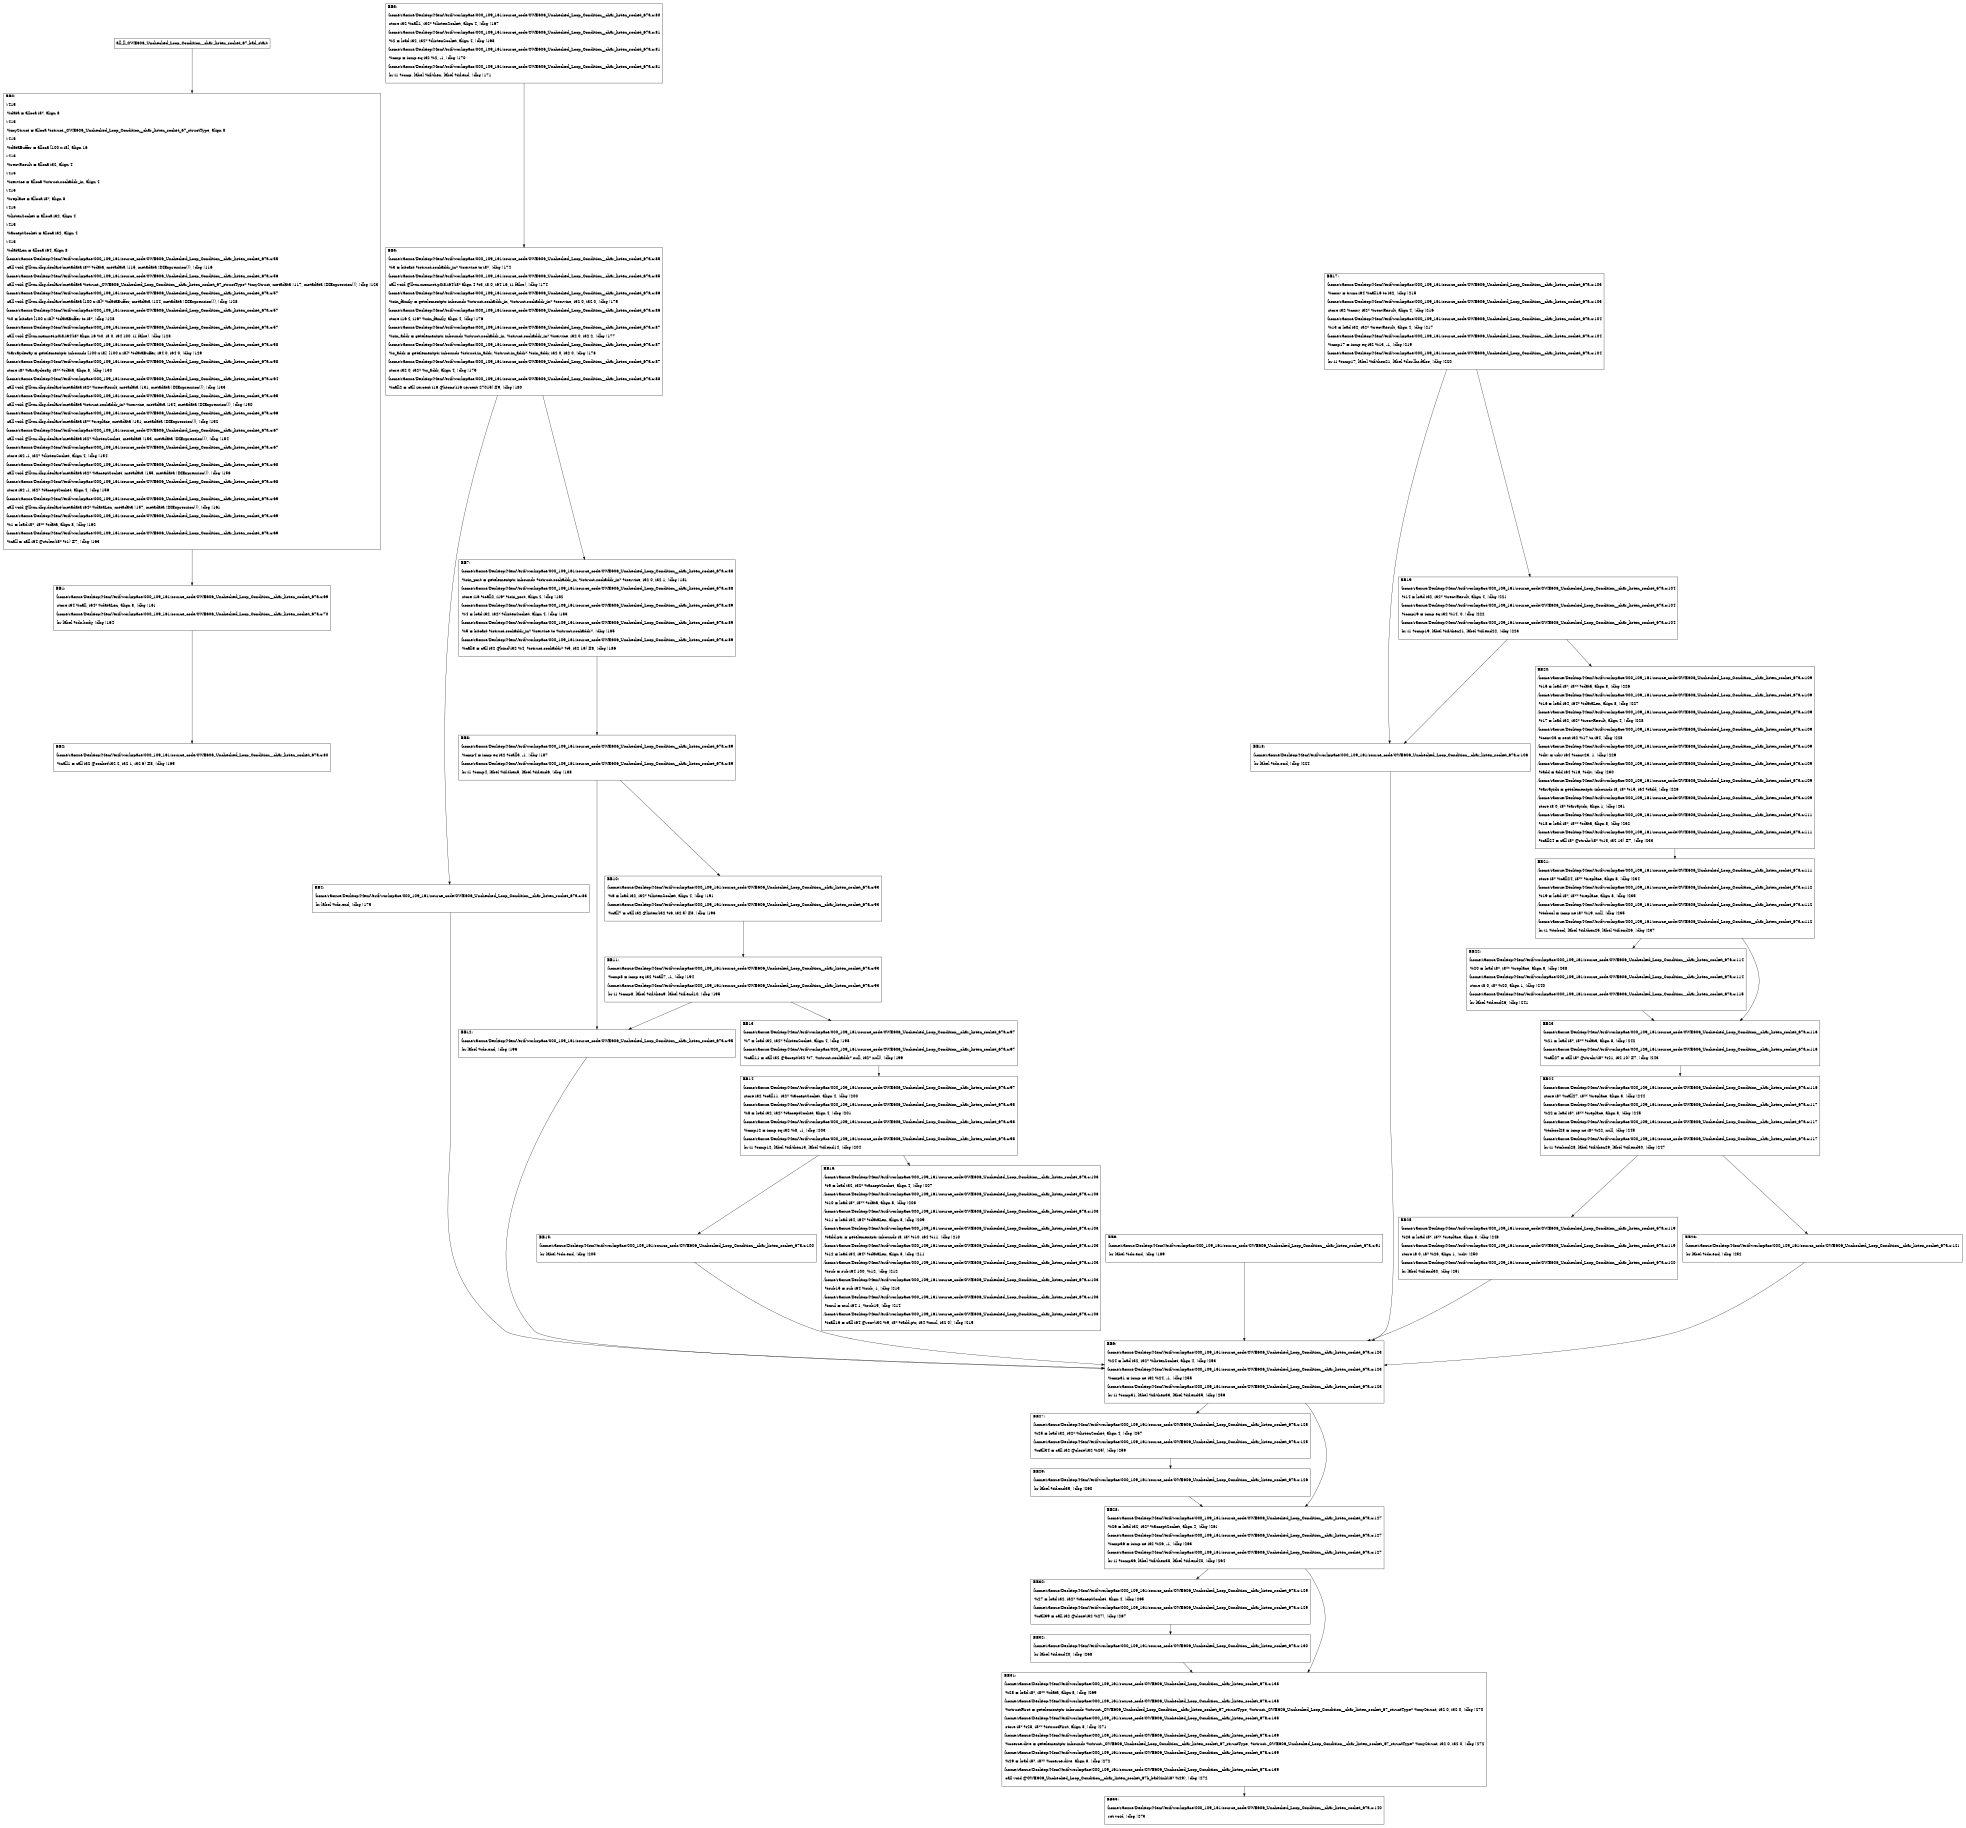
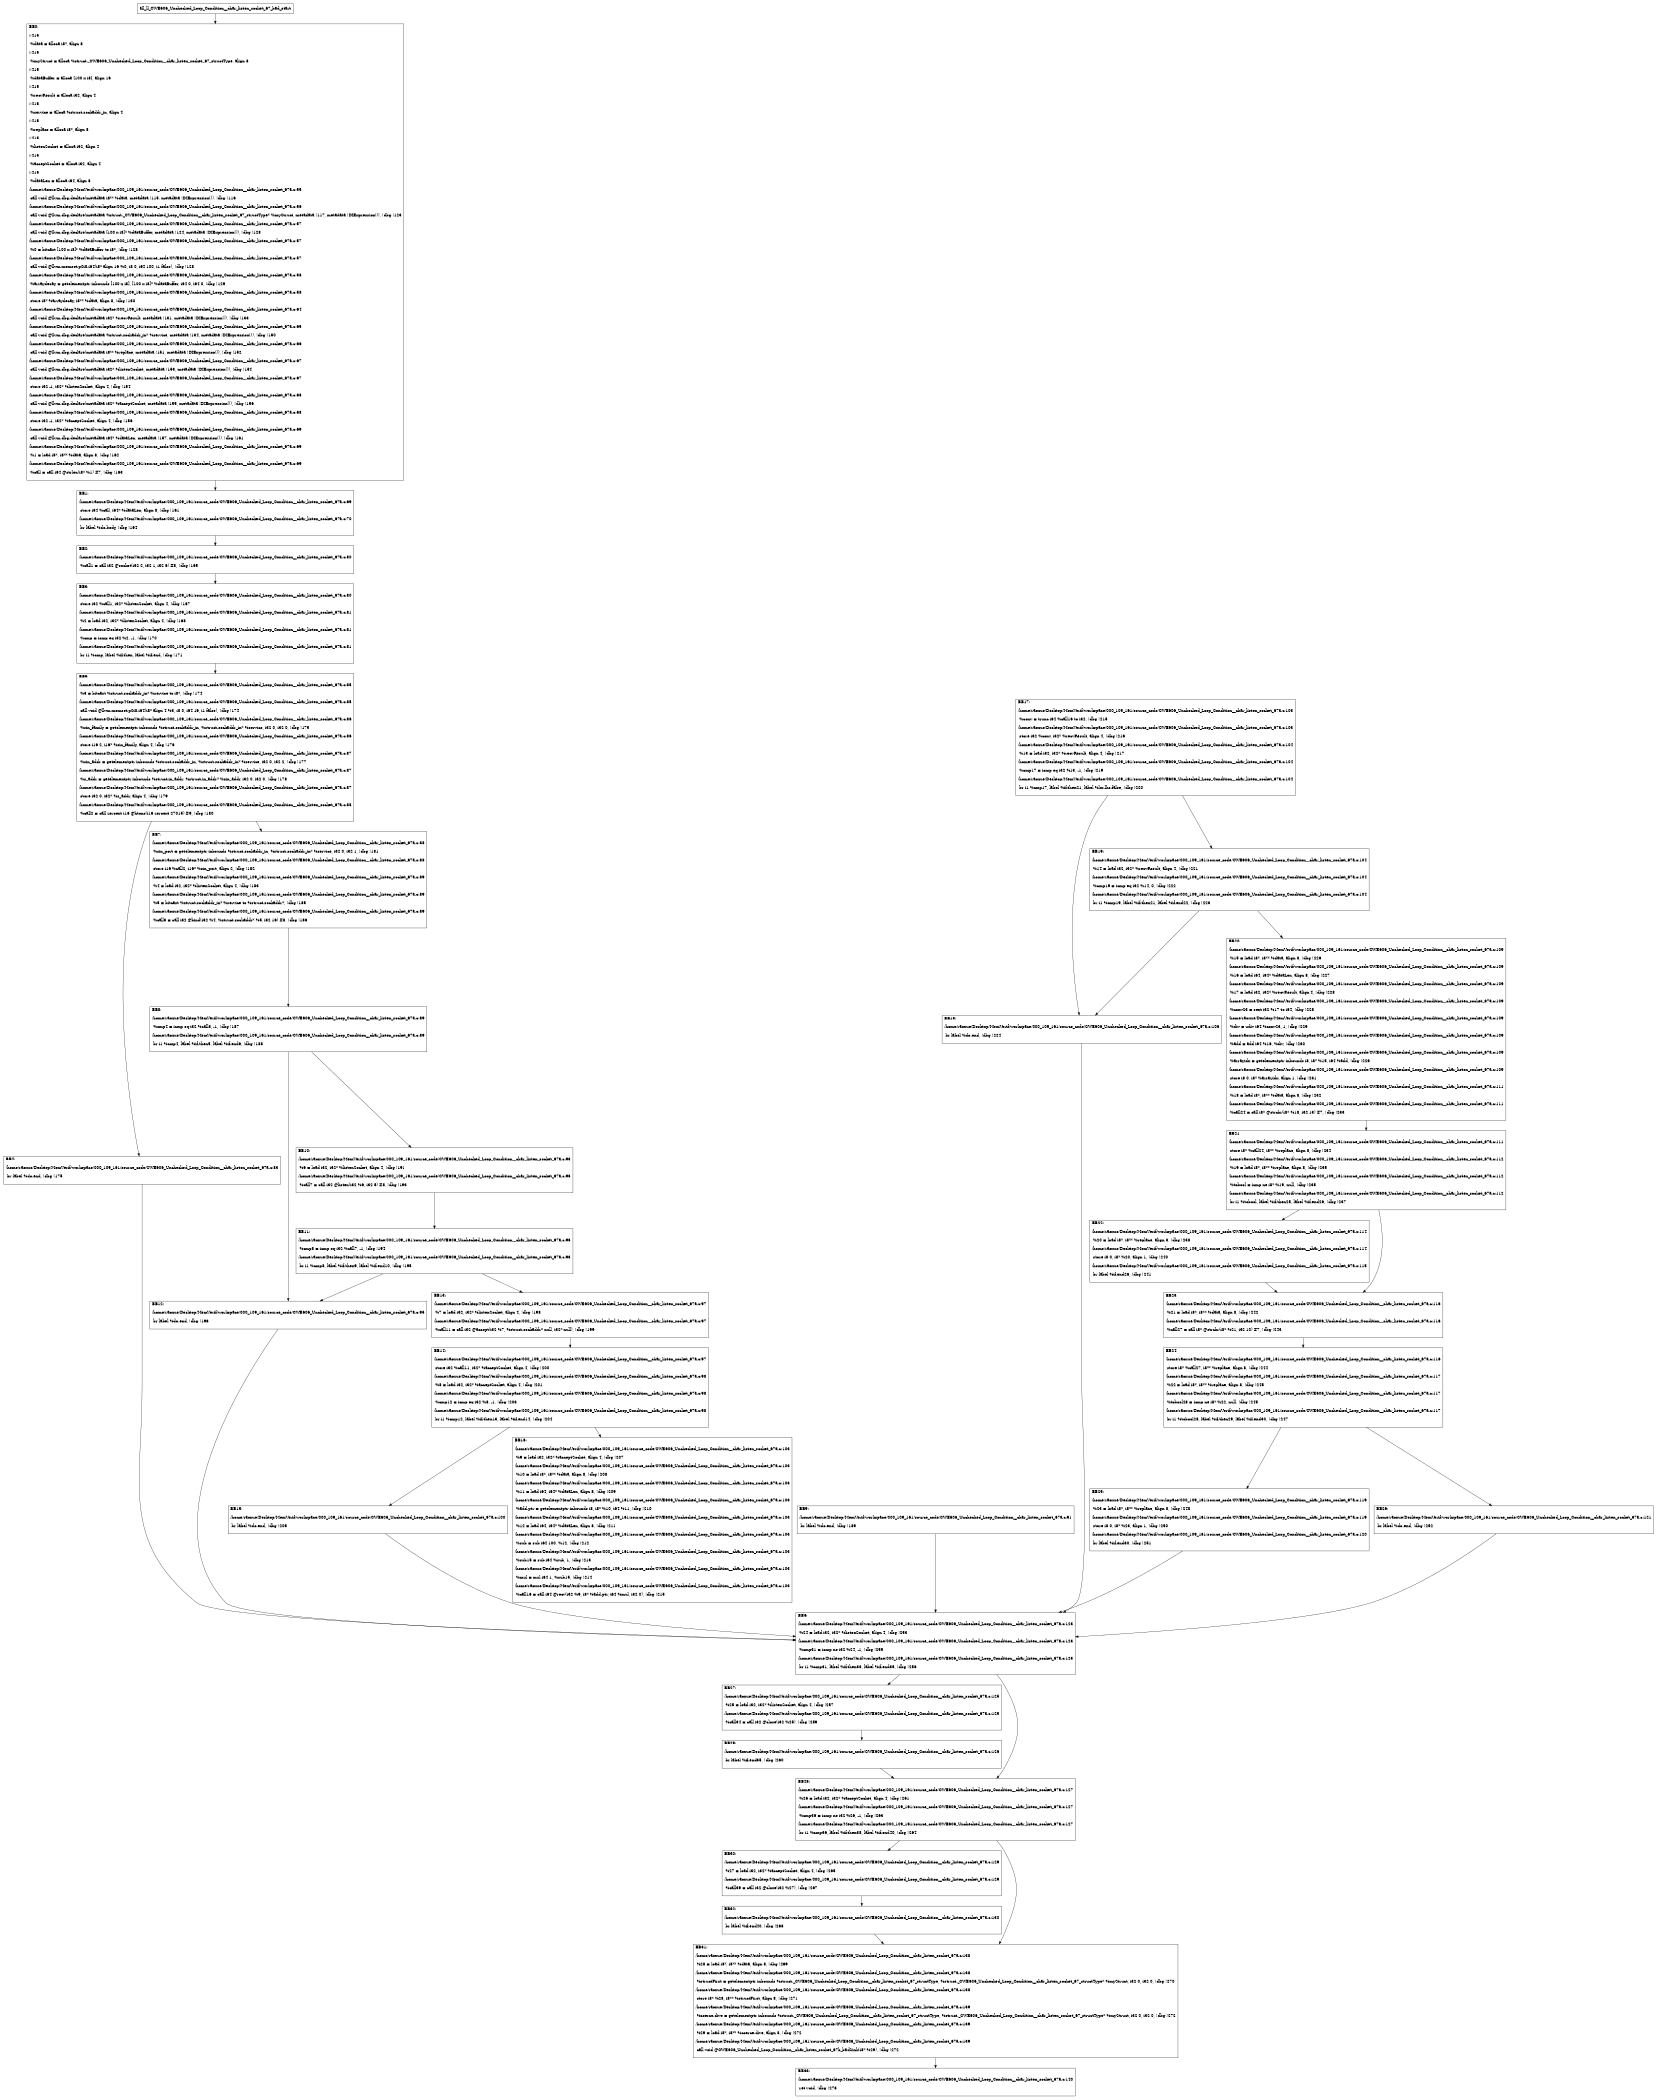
edge "BB2:" -> "BB3:": added
node "BB25:": text "store i8 0, i8* %23, align 1, !udiv !250" -> "store i8 0, i8* %23, align 1, !dbg !250"
